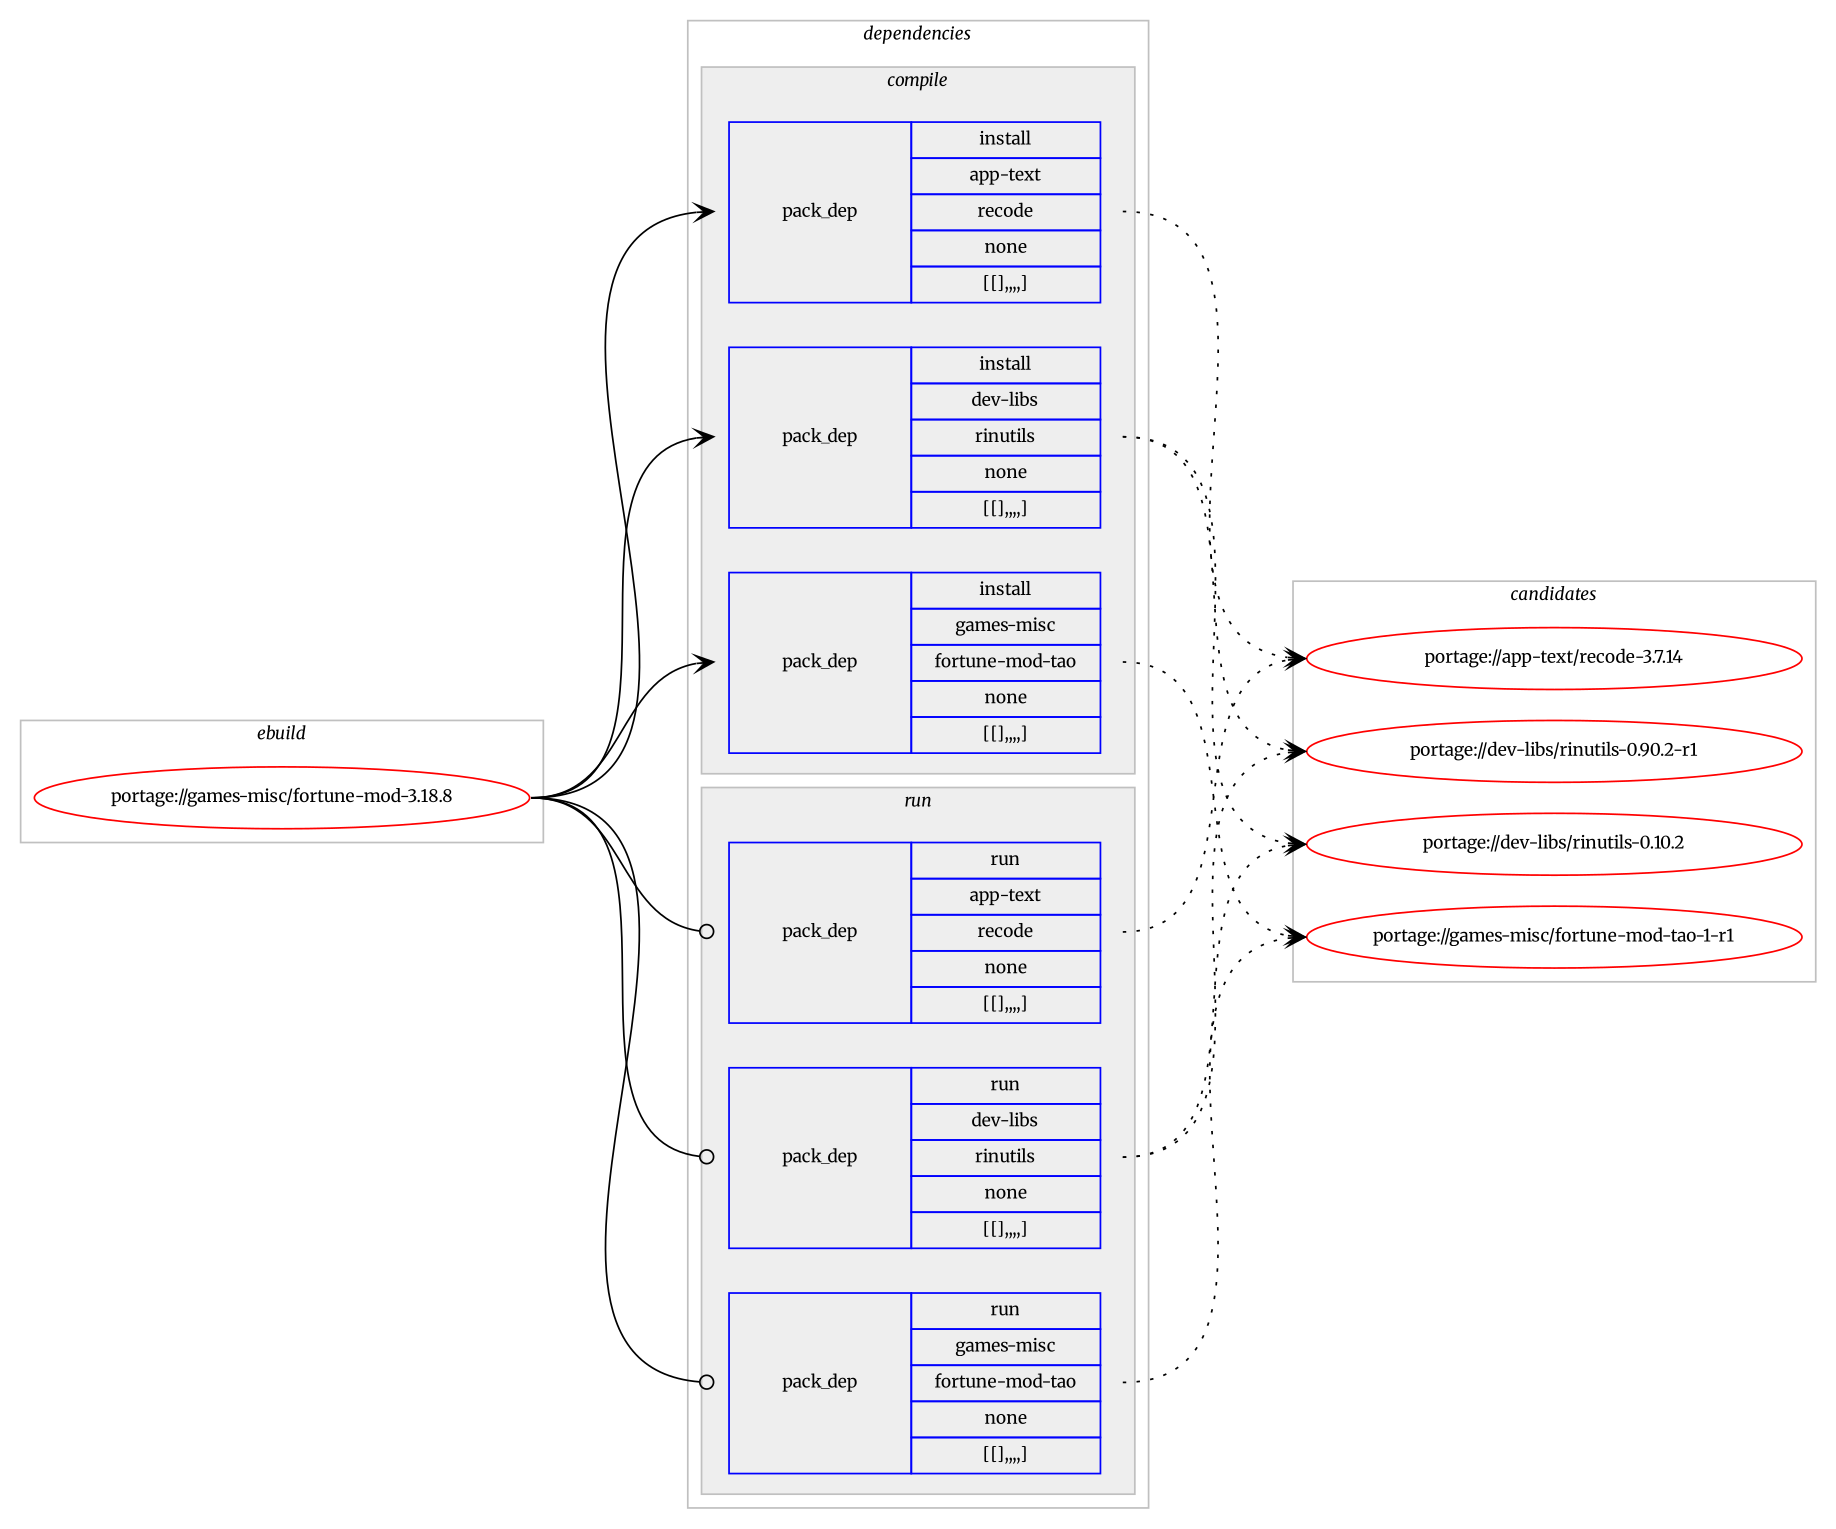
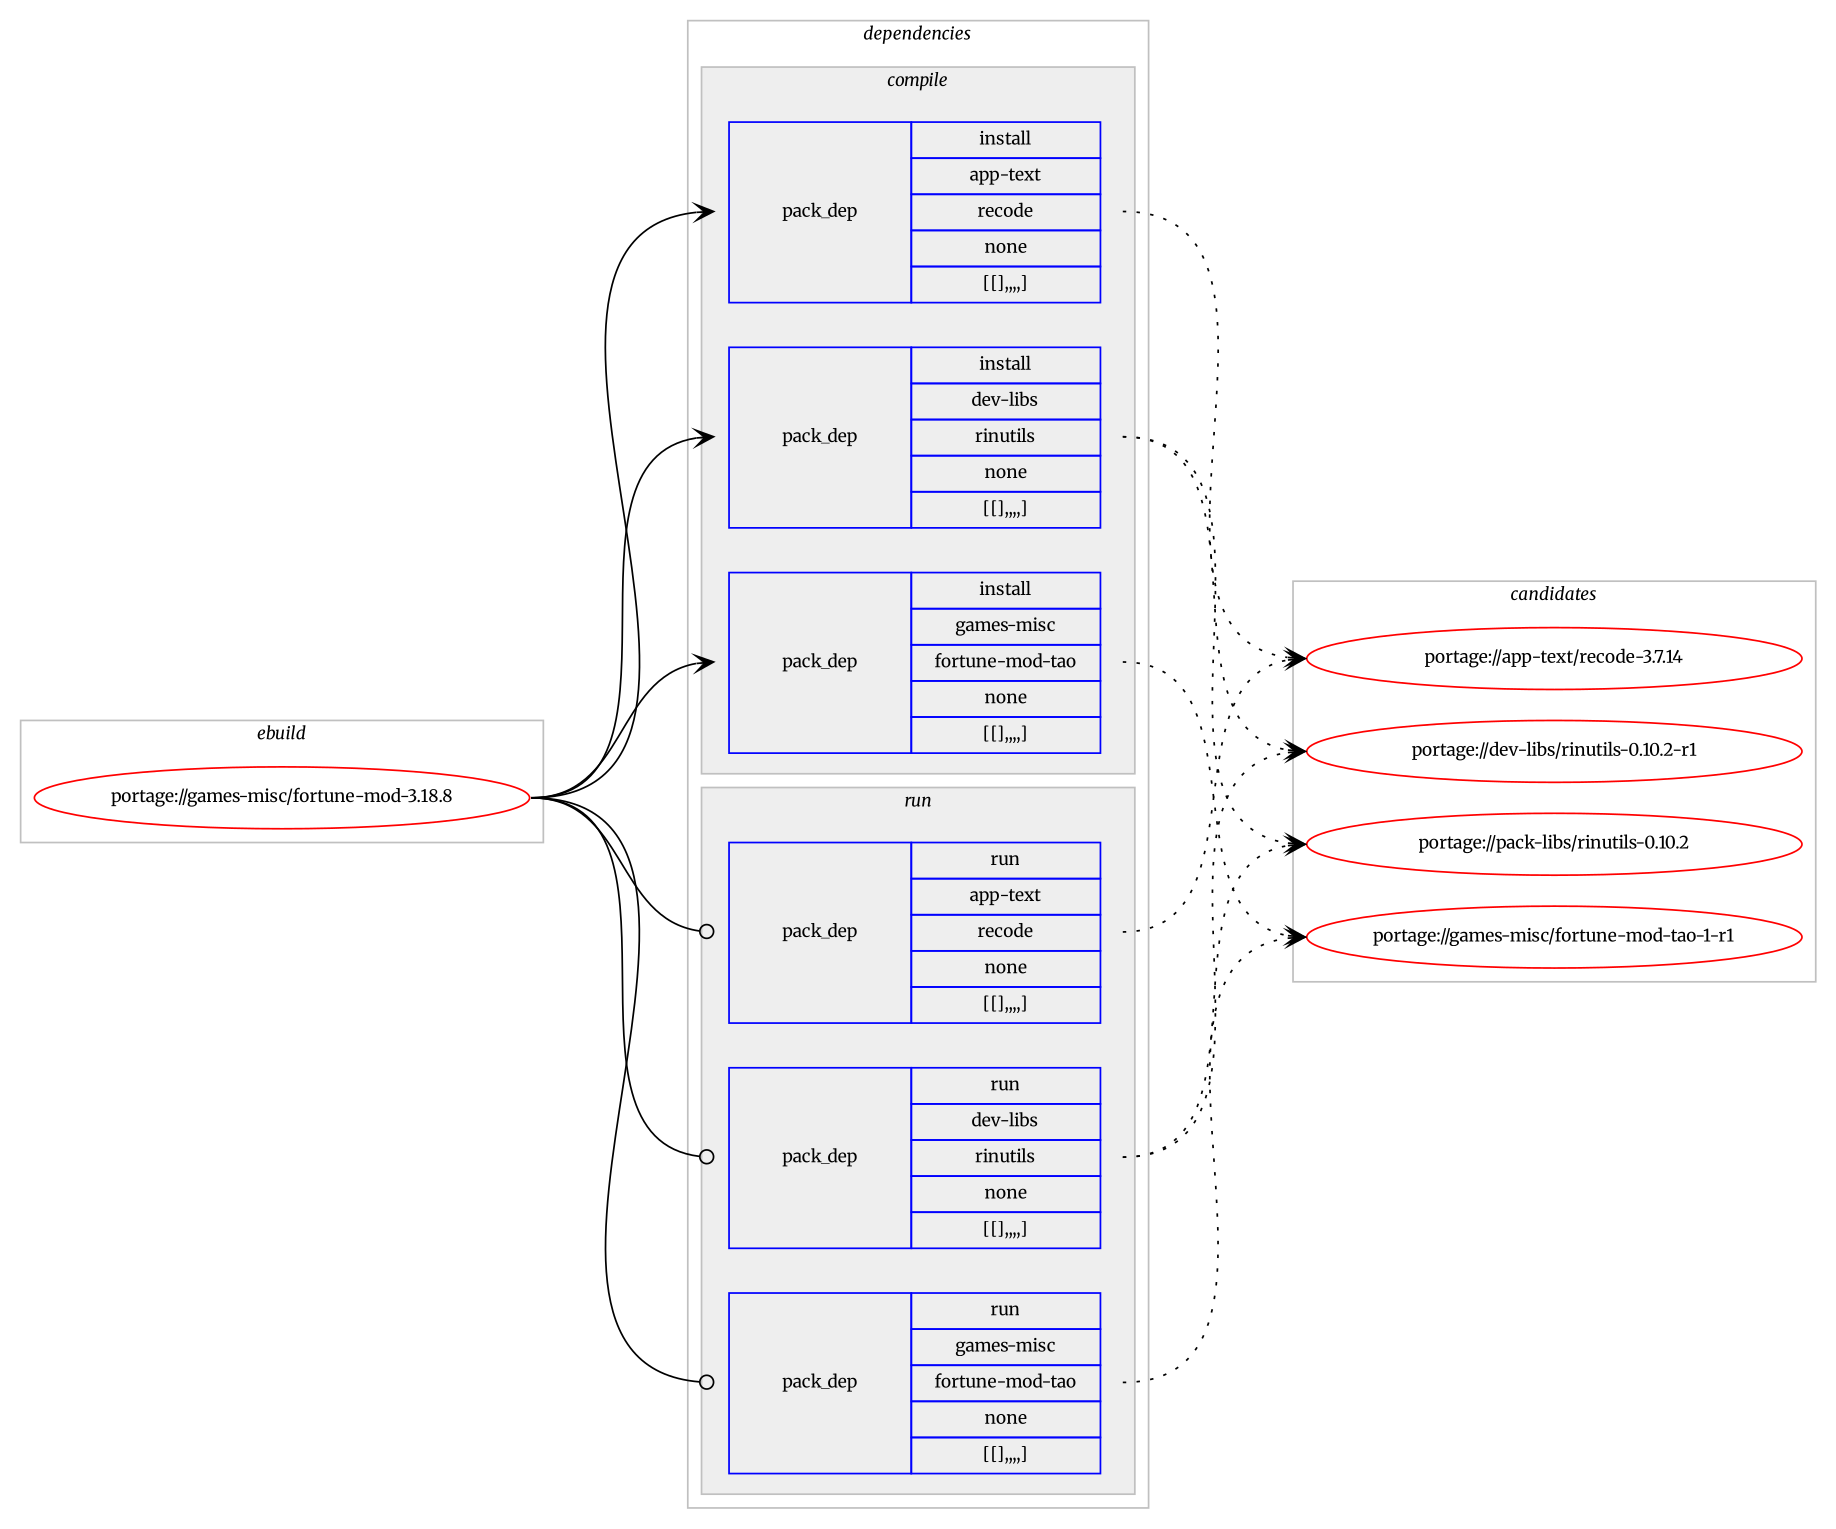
node "portage://dev-libs/rinutils-0.90.2-r1": label "portage://dev-libs/rinutils-0.90.2-r1" -> "portage://dev-libs/rinutils-0.10.2-r1"
node "portage://dev-libs/rinutils-0.10.2": label "portage://dev-libs/rinutils-0.10.2" -> "portage://pack-libs/rinutils-0.10.2"
